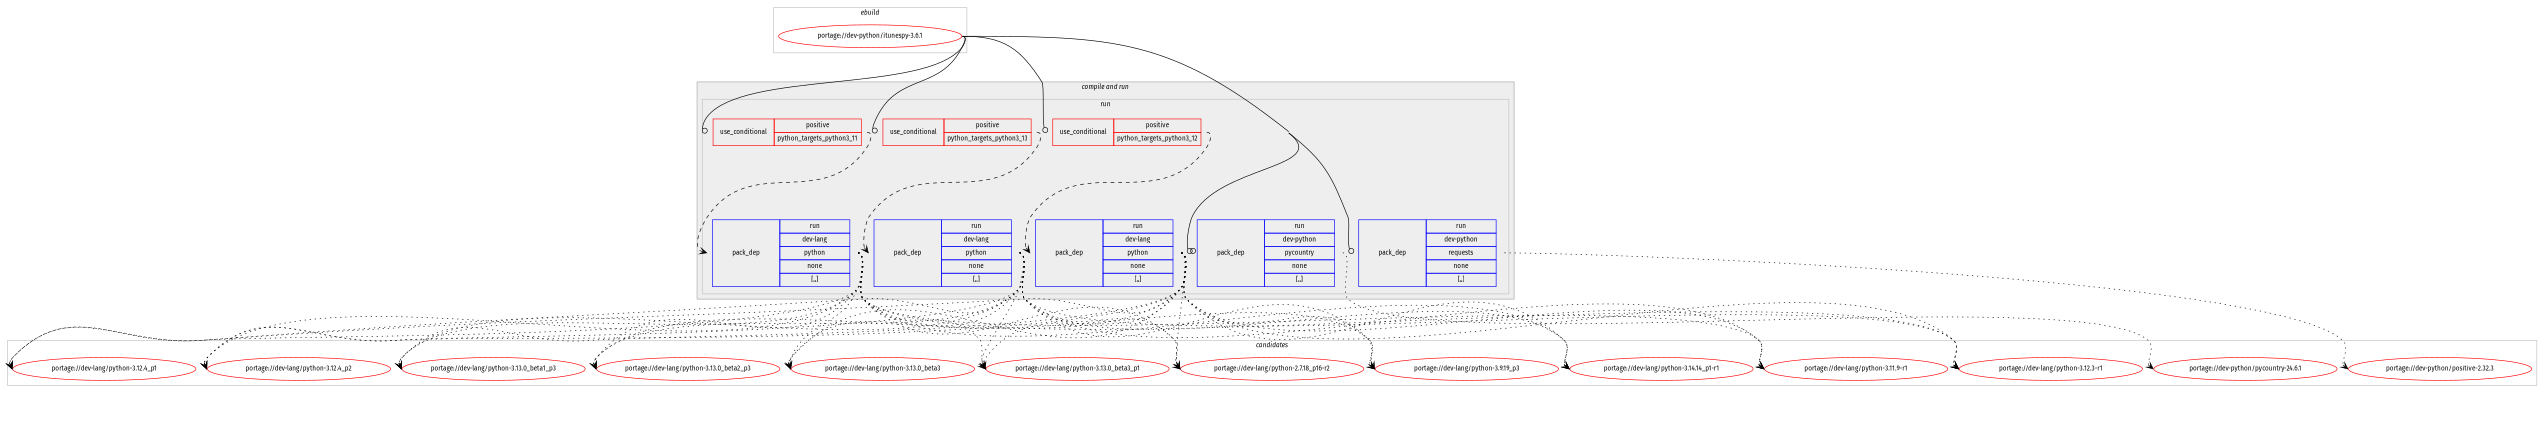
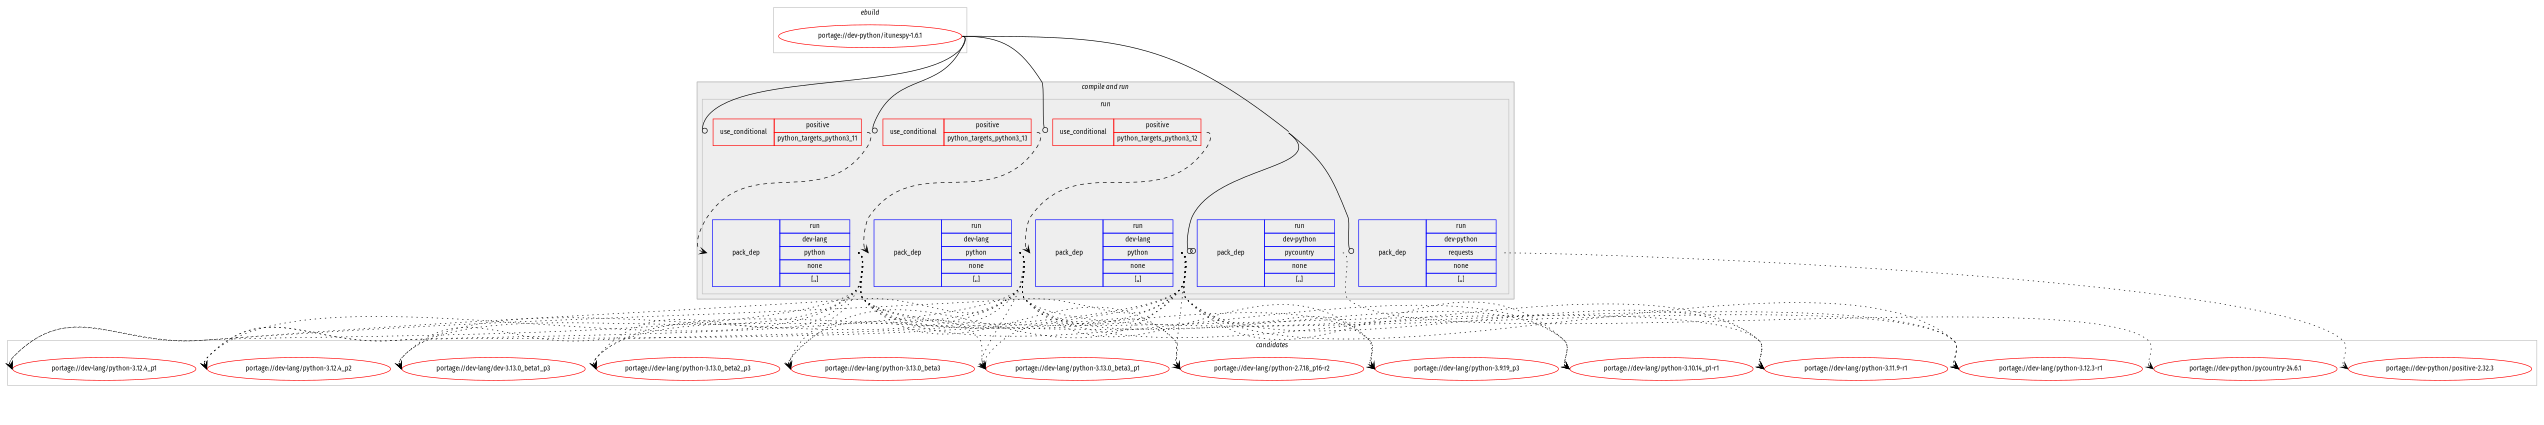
node "portage://dev-python/itunespy-3.6.1": label "portage://dev-python/itunespy-3.6.1" -> "portage://dev-python/itunespy-1.6.1"
node "portage://dev-lang/python-3.13.0_beta1_p3": label "portage://dev-lang/python-3.13.0_beta1_p3" -> "portage://dev-lang/dev-3.13.0_beta1_p3"
node "portage://dev-lang/python-3.14.14_p1-r1": label "portage://dev-lang/python-3.14.14_p1-r1" -> "portage://dev-lang/python-3.10.14_p1-r1"
